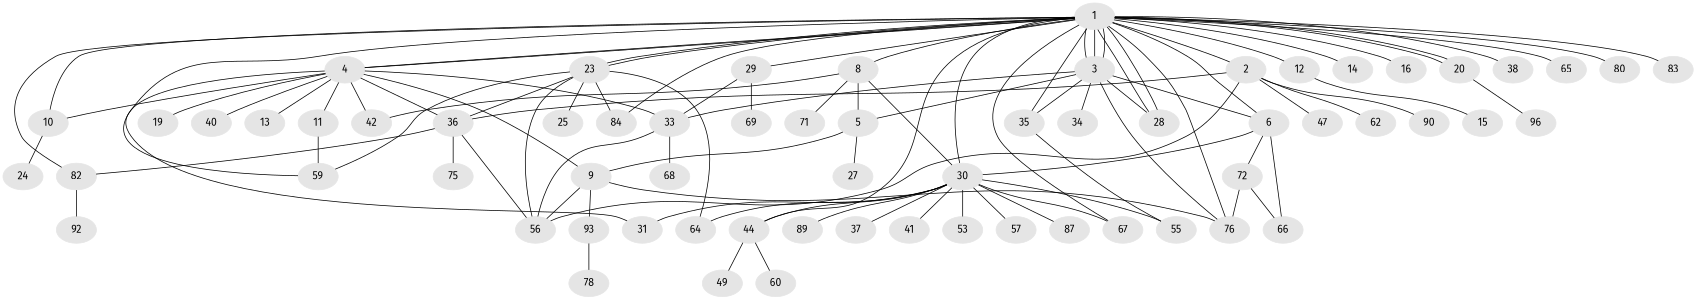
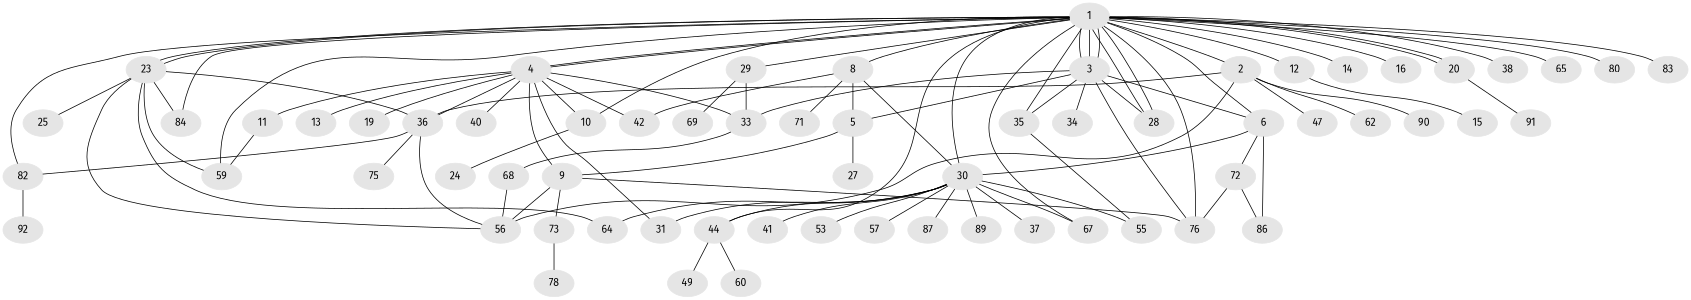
node "96": label "96" -> "91"
edge "33" -- "56": now "68" -- "56"
node "93": label "93" -> "73"
node "66": label "66" -> "86"
